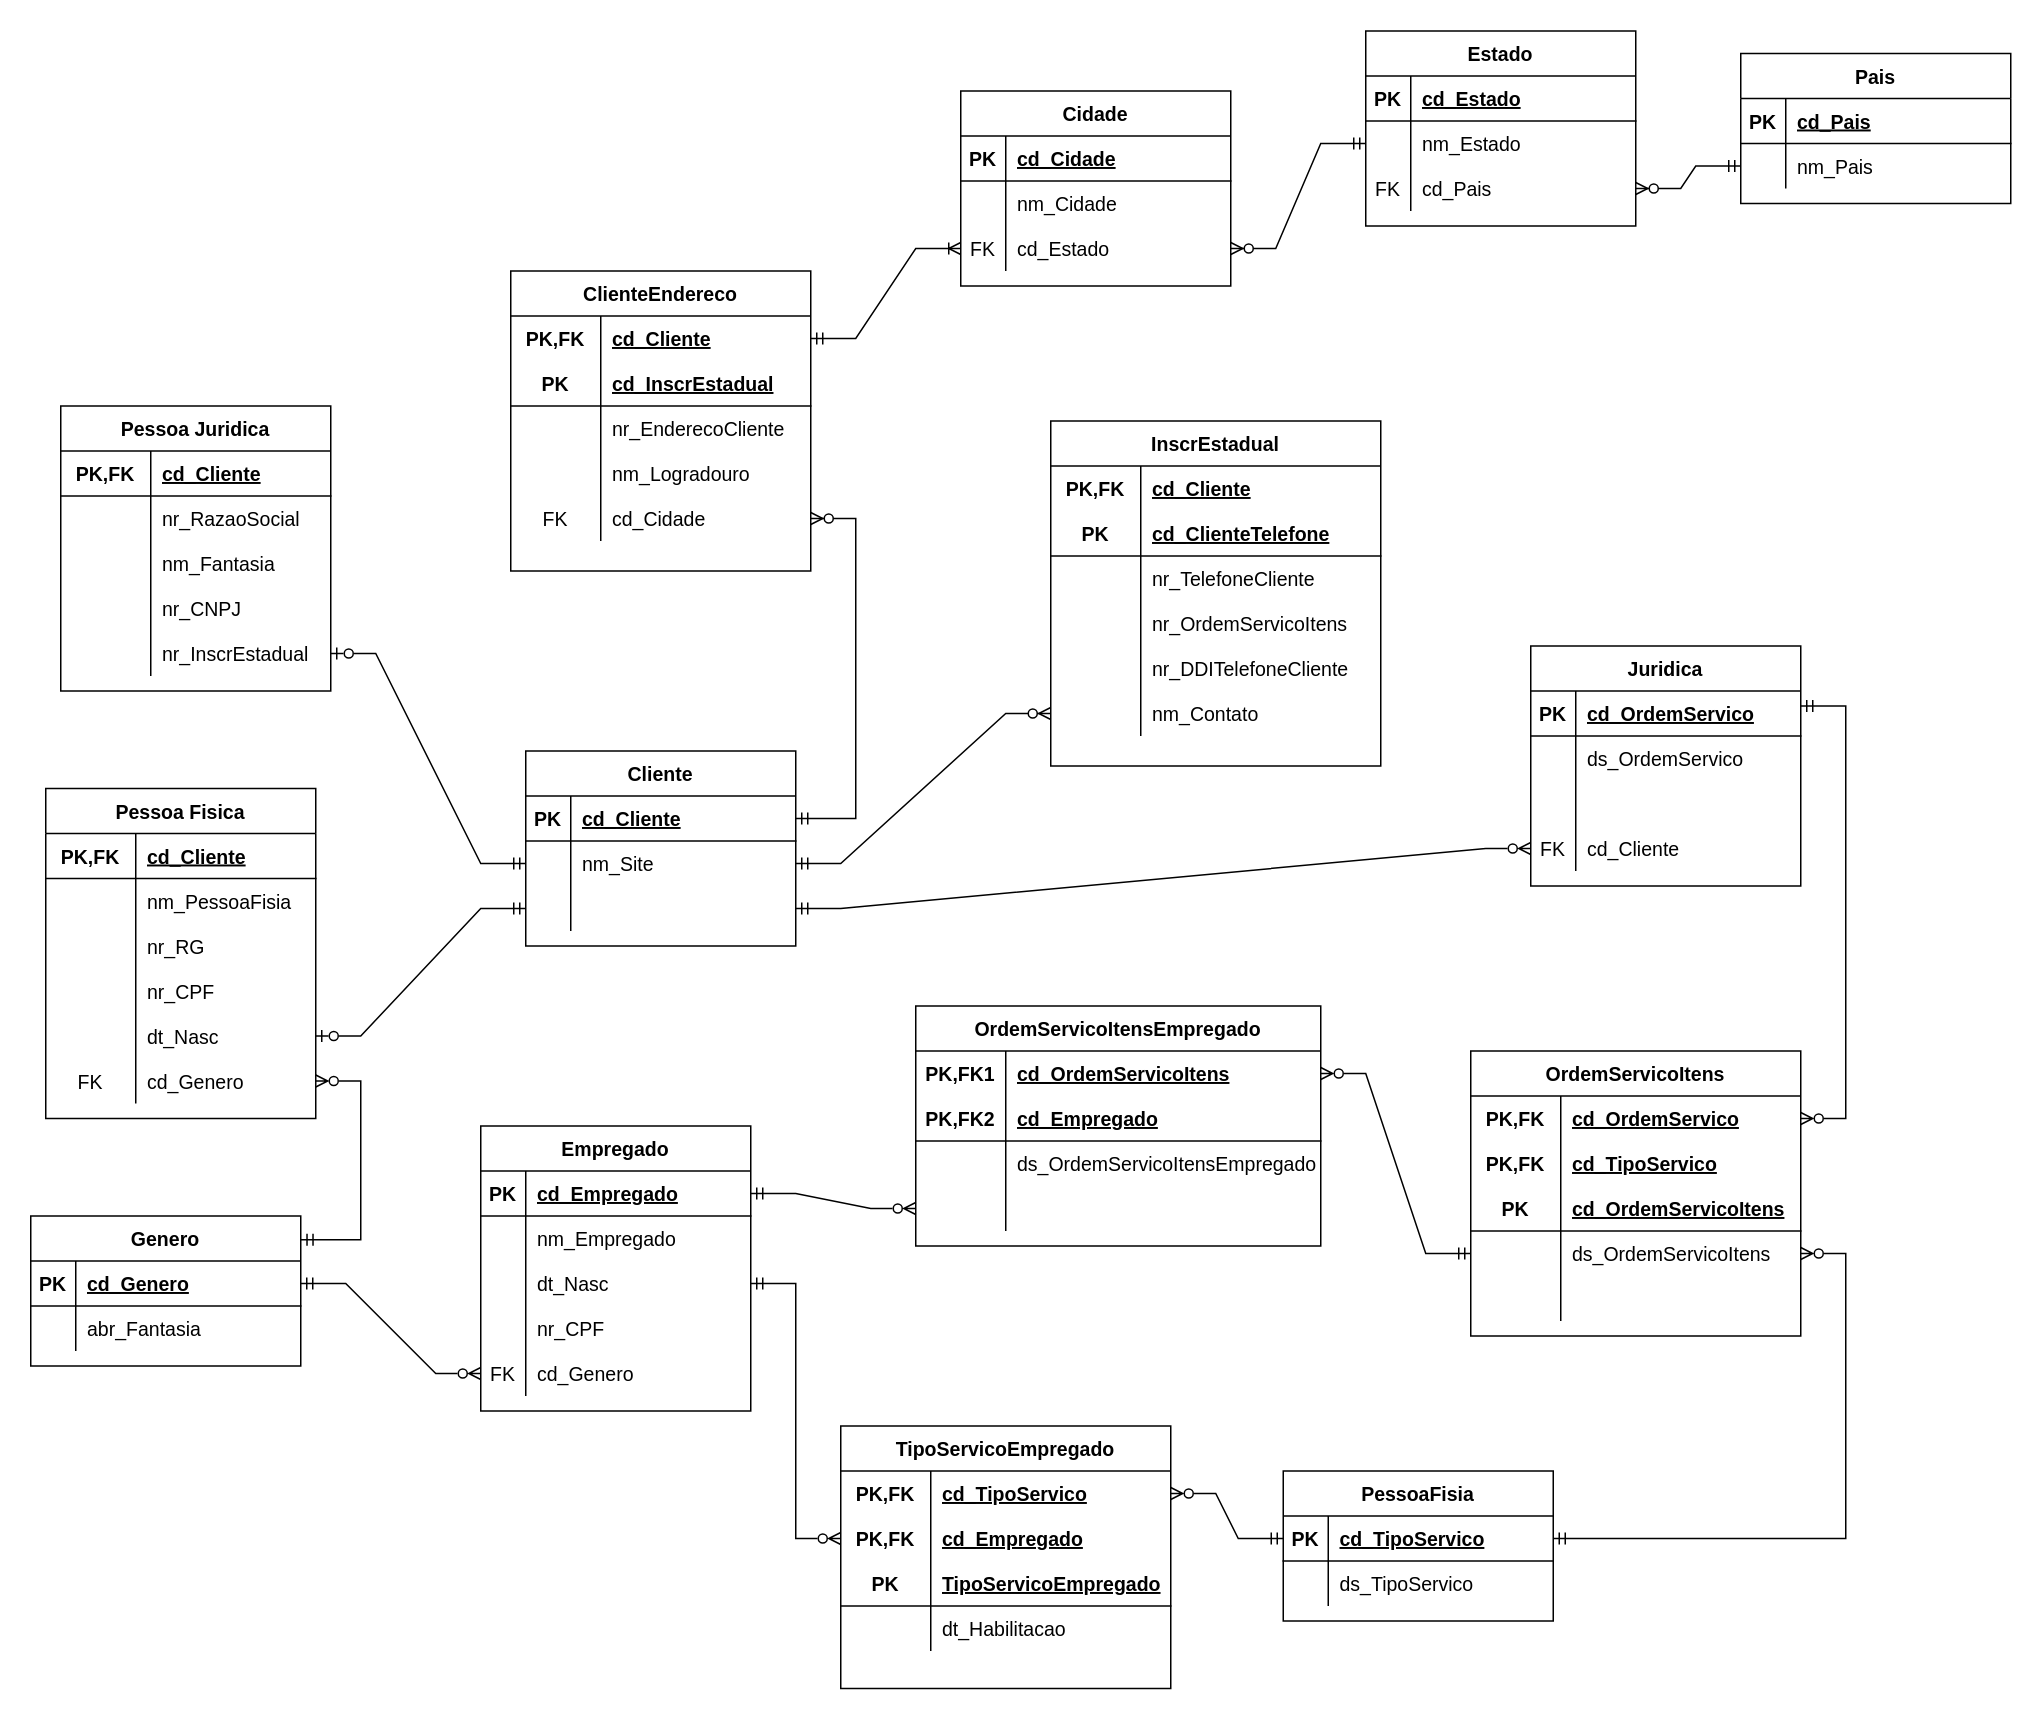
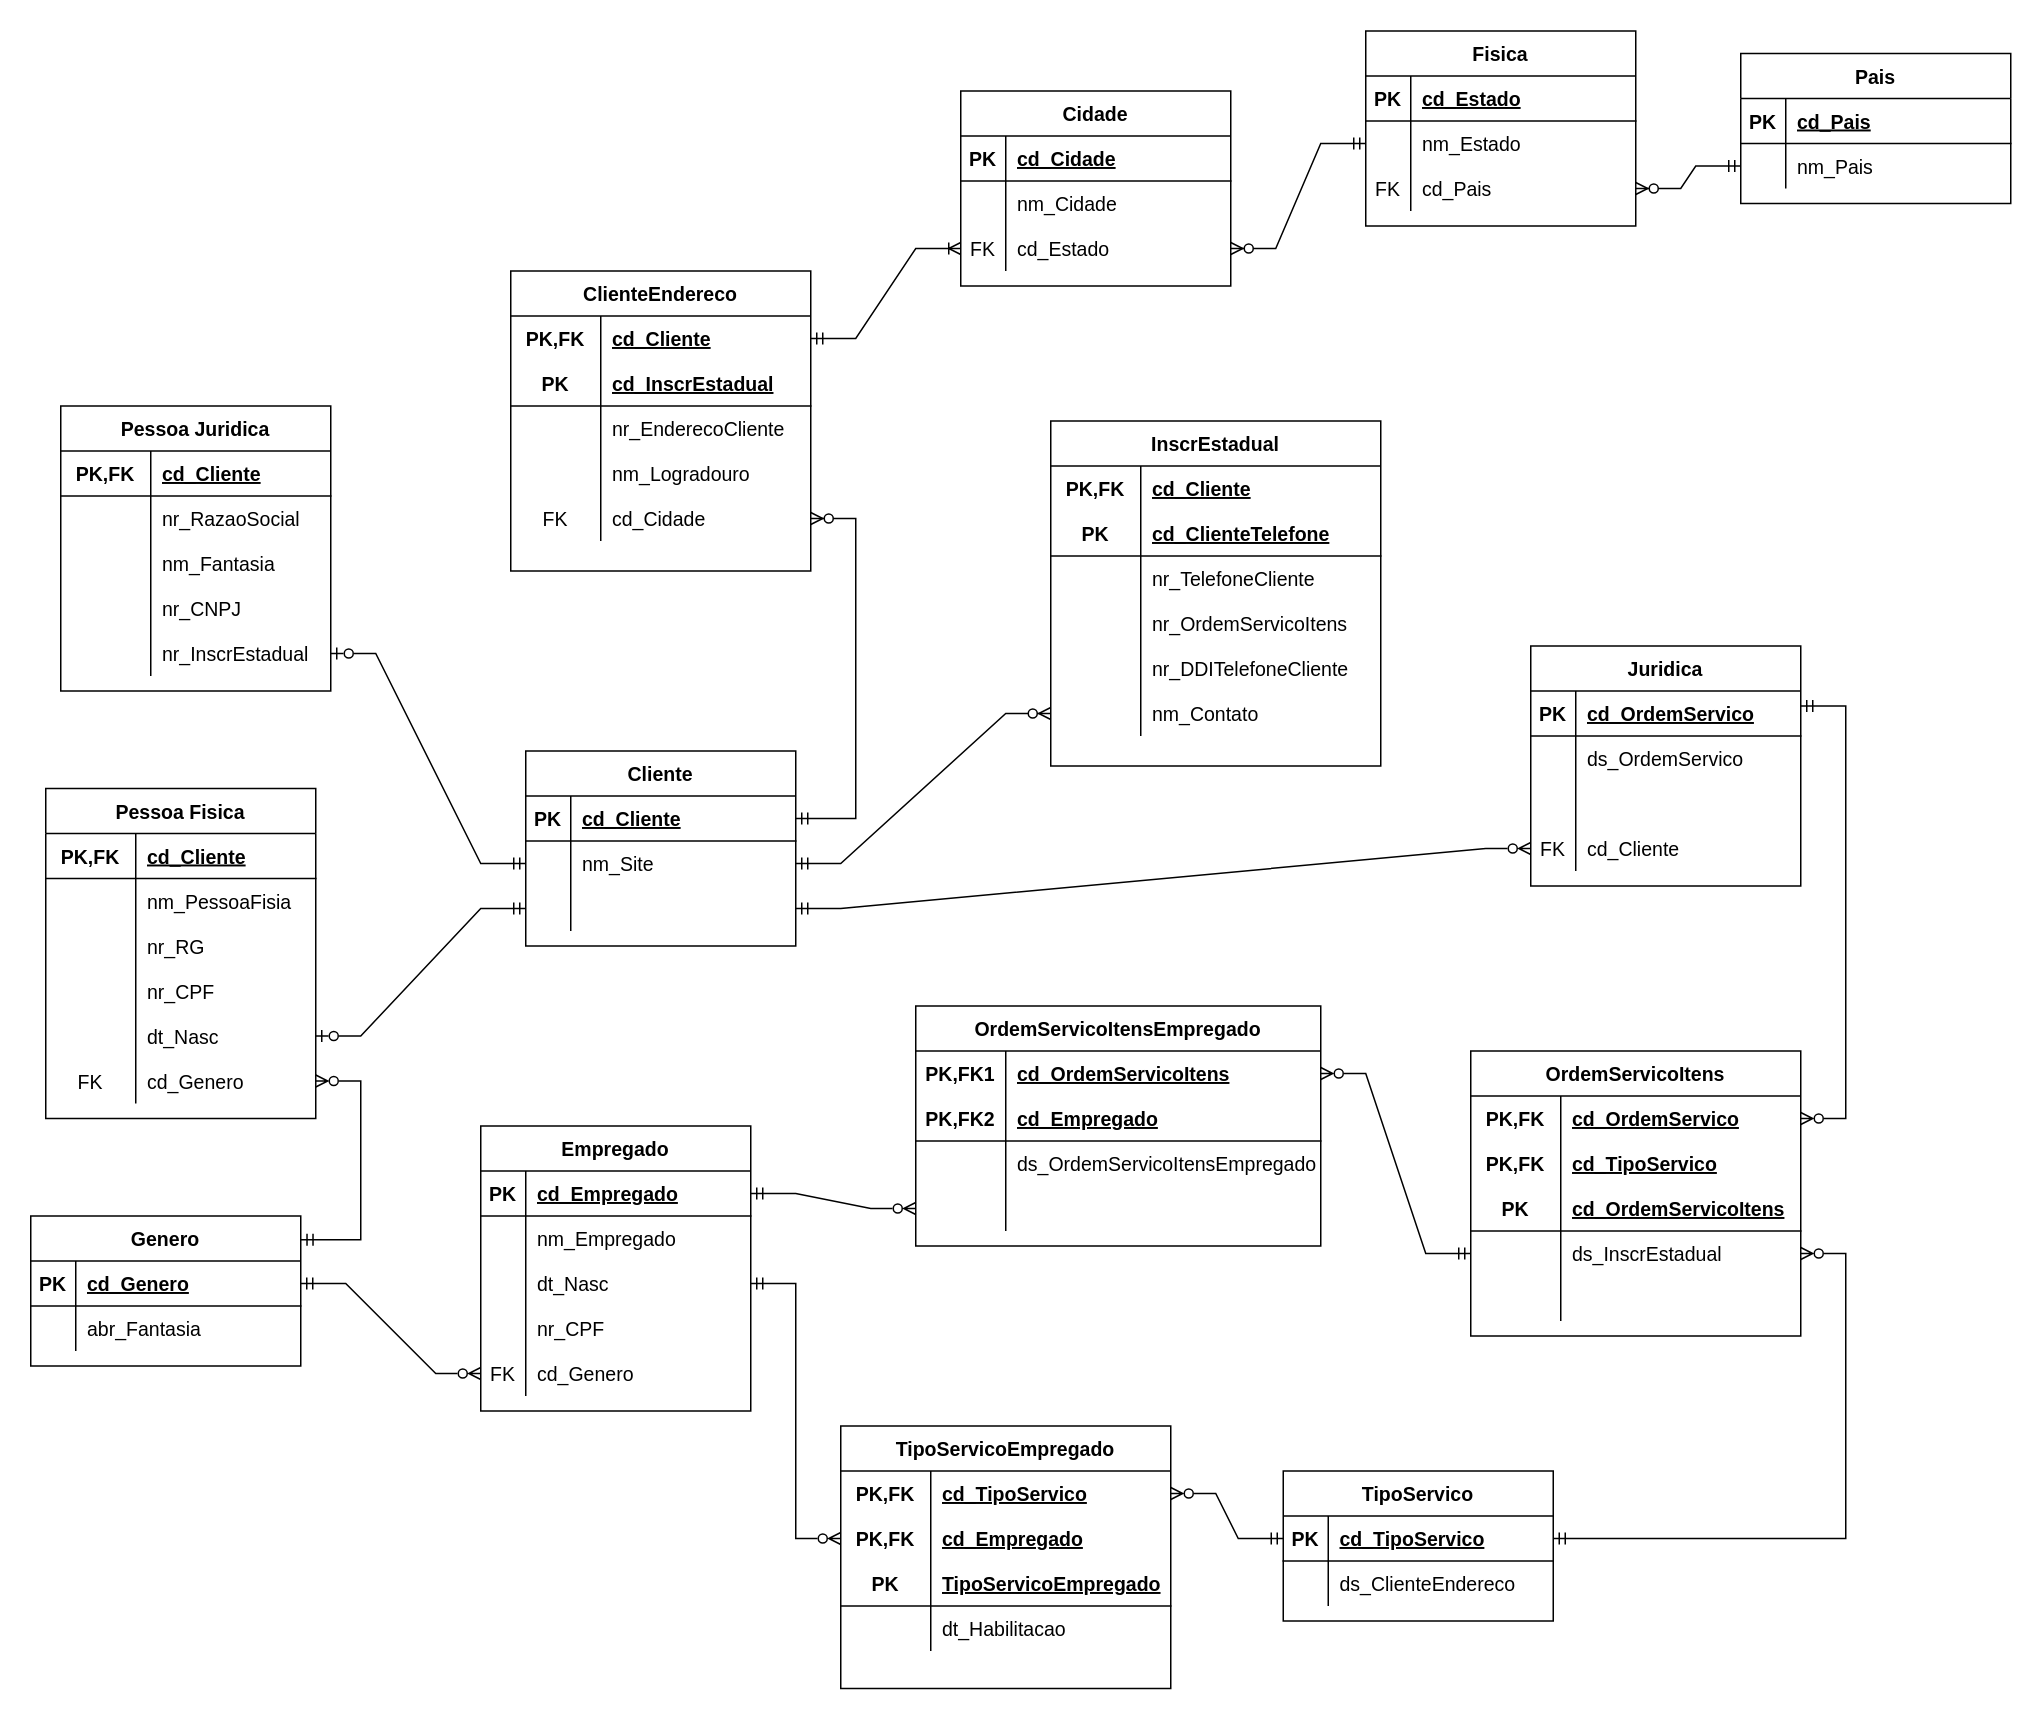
node "Estado": label "Estado" -> "Fisica"
node "ds_OrdemServicoItens": label "ds_OrdemServicoItens" -> "ds_InscrEstadual"
node "PessoaFisia": label "PessoaFisia" -> "TipoServico"
node "ds_TipoServico": label "ds_TipoServico" -> "ds_ClienteEndereco"
